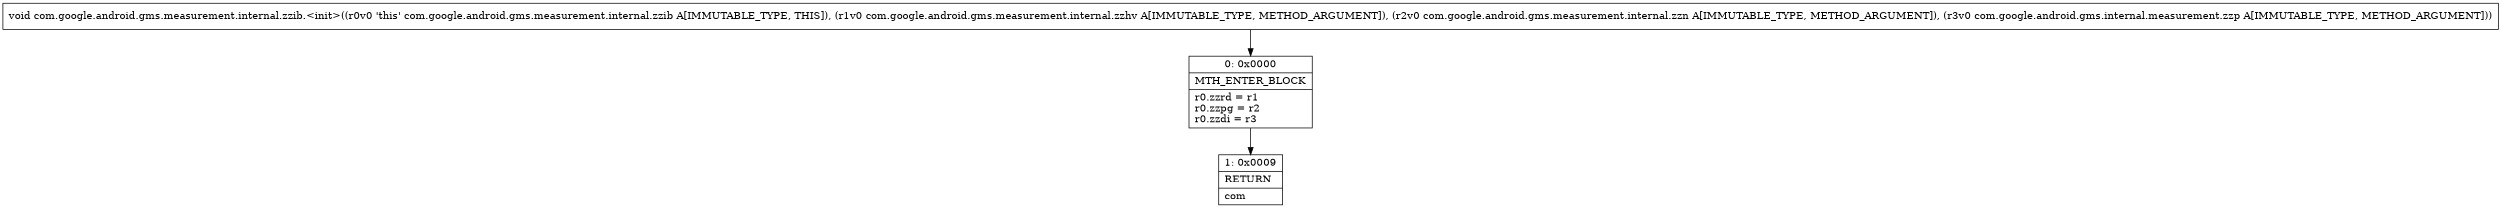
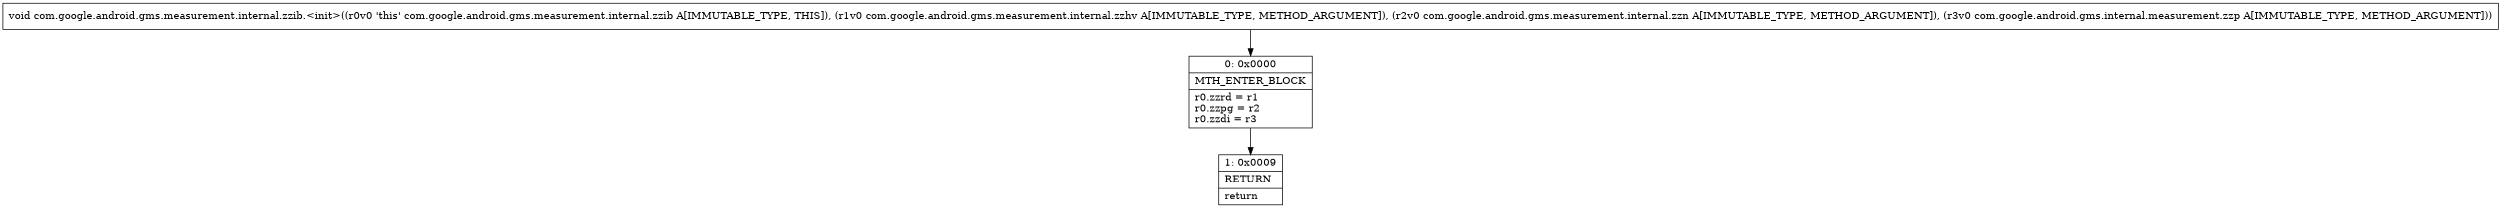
node "1: 0x0009": text "com" -> "return"
